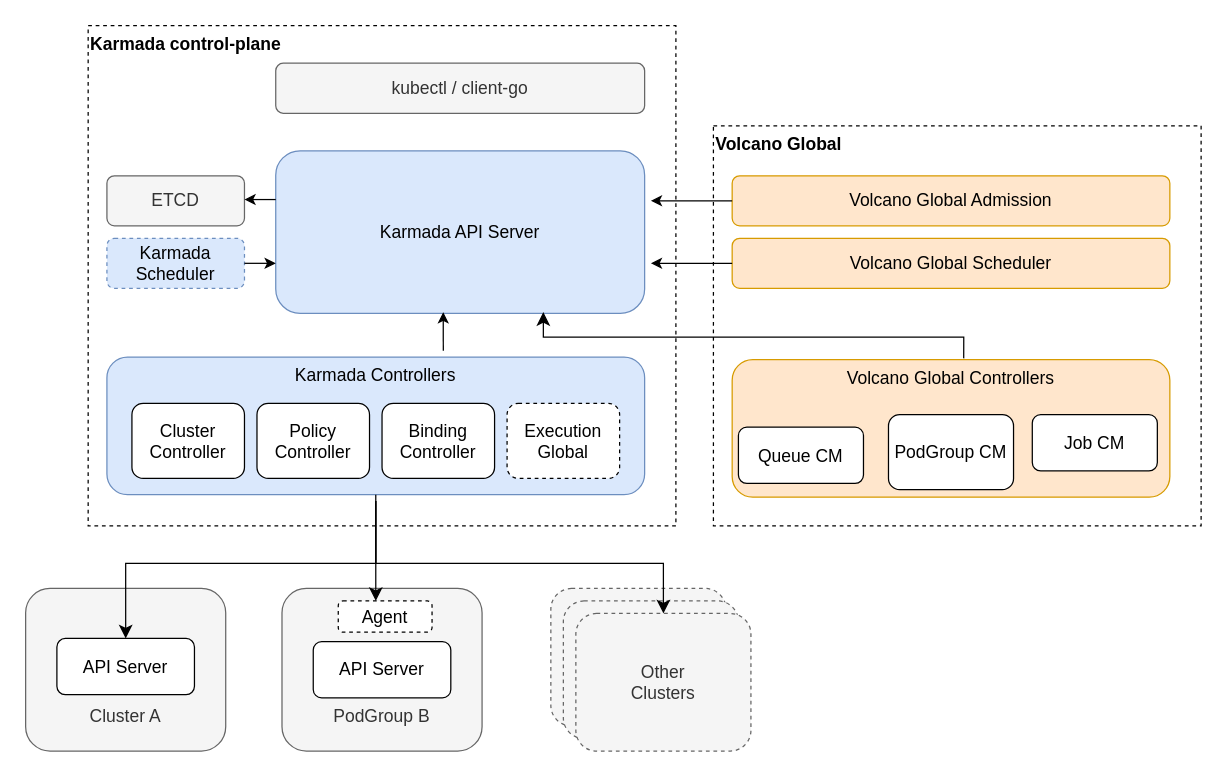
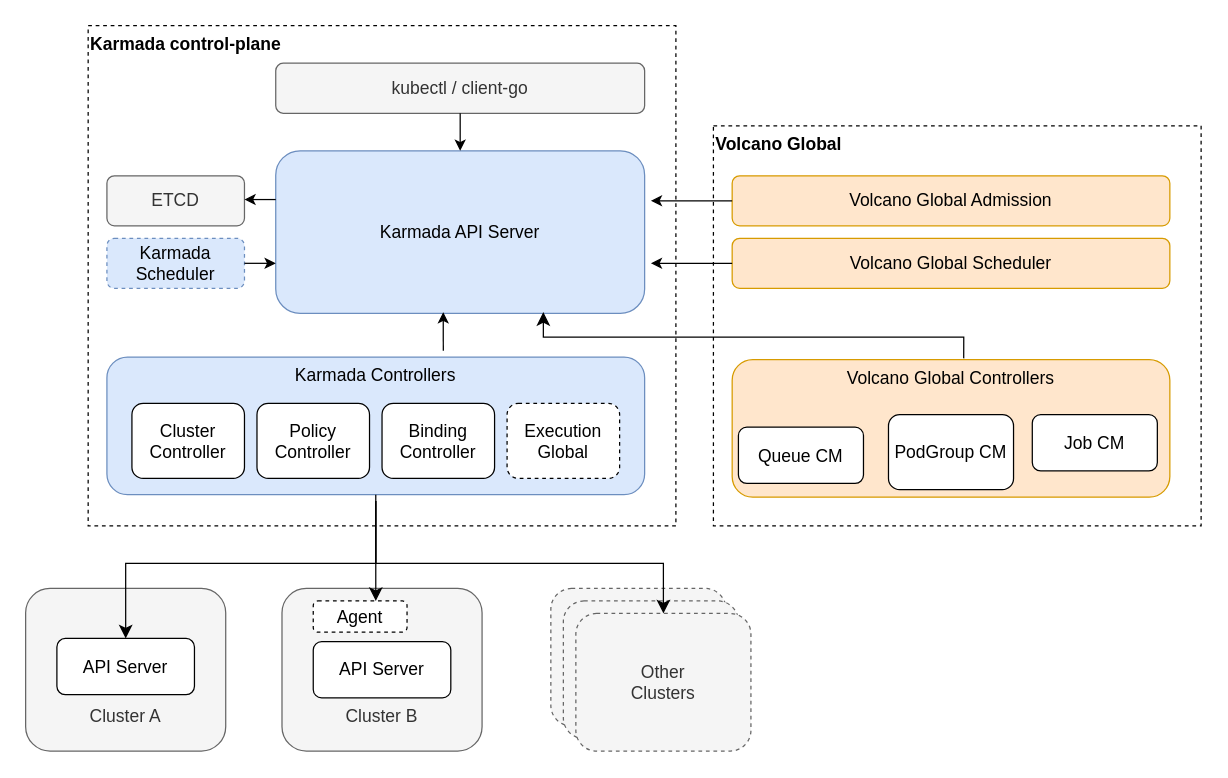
edge "kubectl / client-go" -> "Karmada API Server": added
node "Agent": moved (385, 616) -> (360, 616)
node "PodGroup B": label "PodGroup B" -> "Cluster B"
